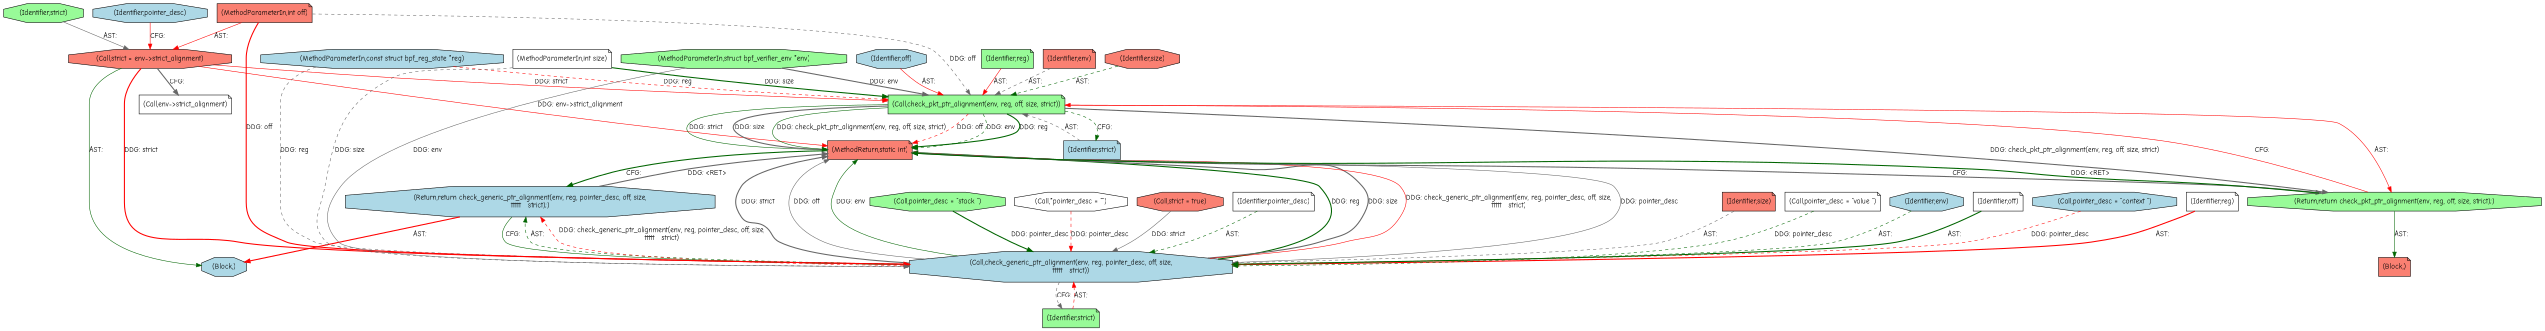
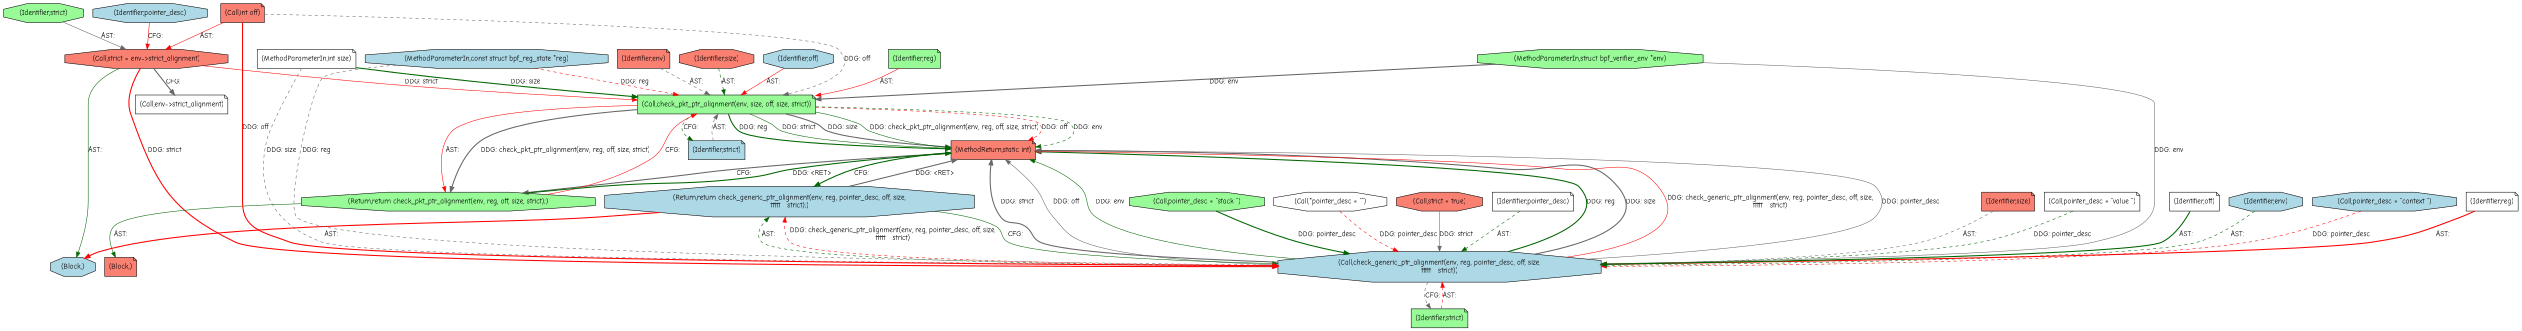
node "(MethodParameterIn,int off)": label "(MethodParameterIn,int off)" -> "(Call,int off)"
node "(Call,check_pkt_ptr_alignment(env, reg, off, size, strict))": label "(Call,check_pkt_ptr_alignment(env, reg, off, size, strict))" -> "(Call,check_pkt_ptr_alignment(env, size, off, size, strict))"
edge "(Call,strict = env->strict_alignment)" -> "(MethodReturn,static int)": removed, label "DDG: env->strict_alignment"
